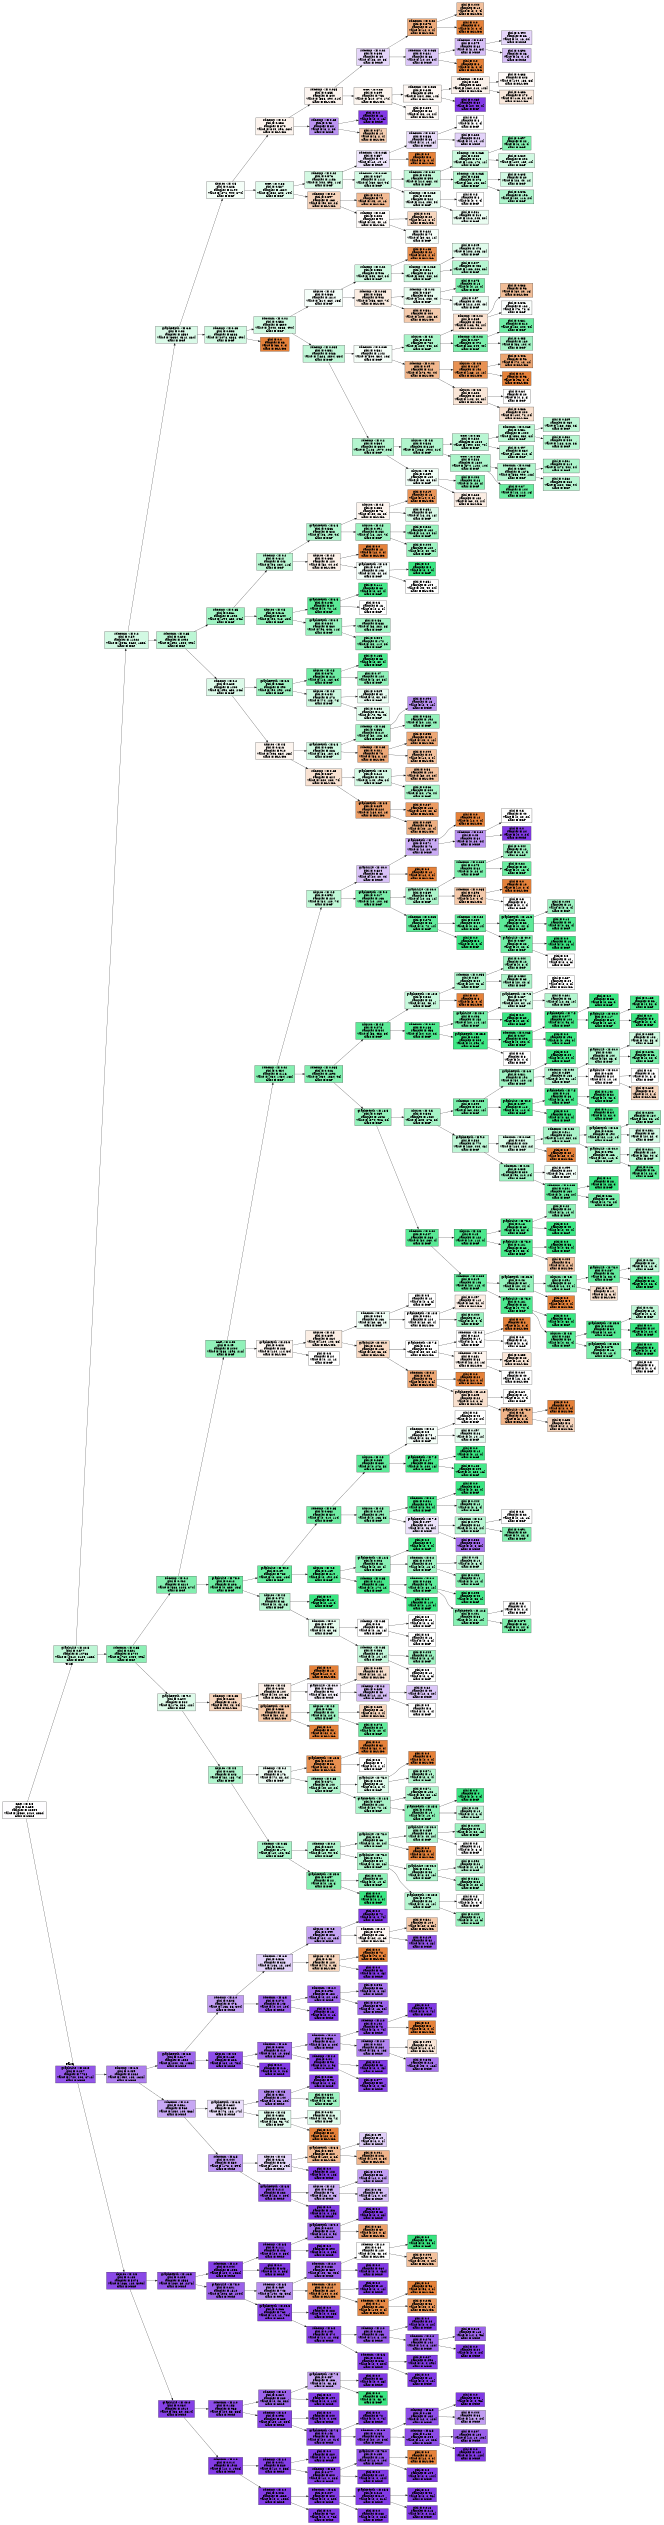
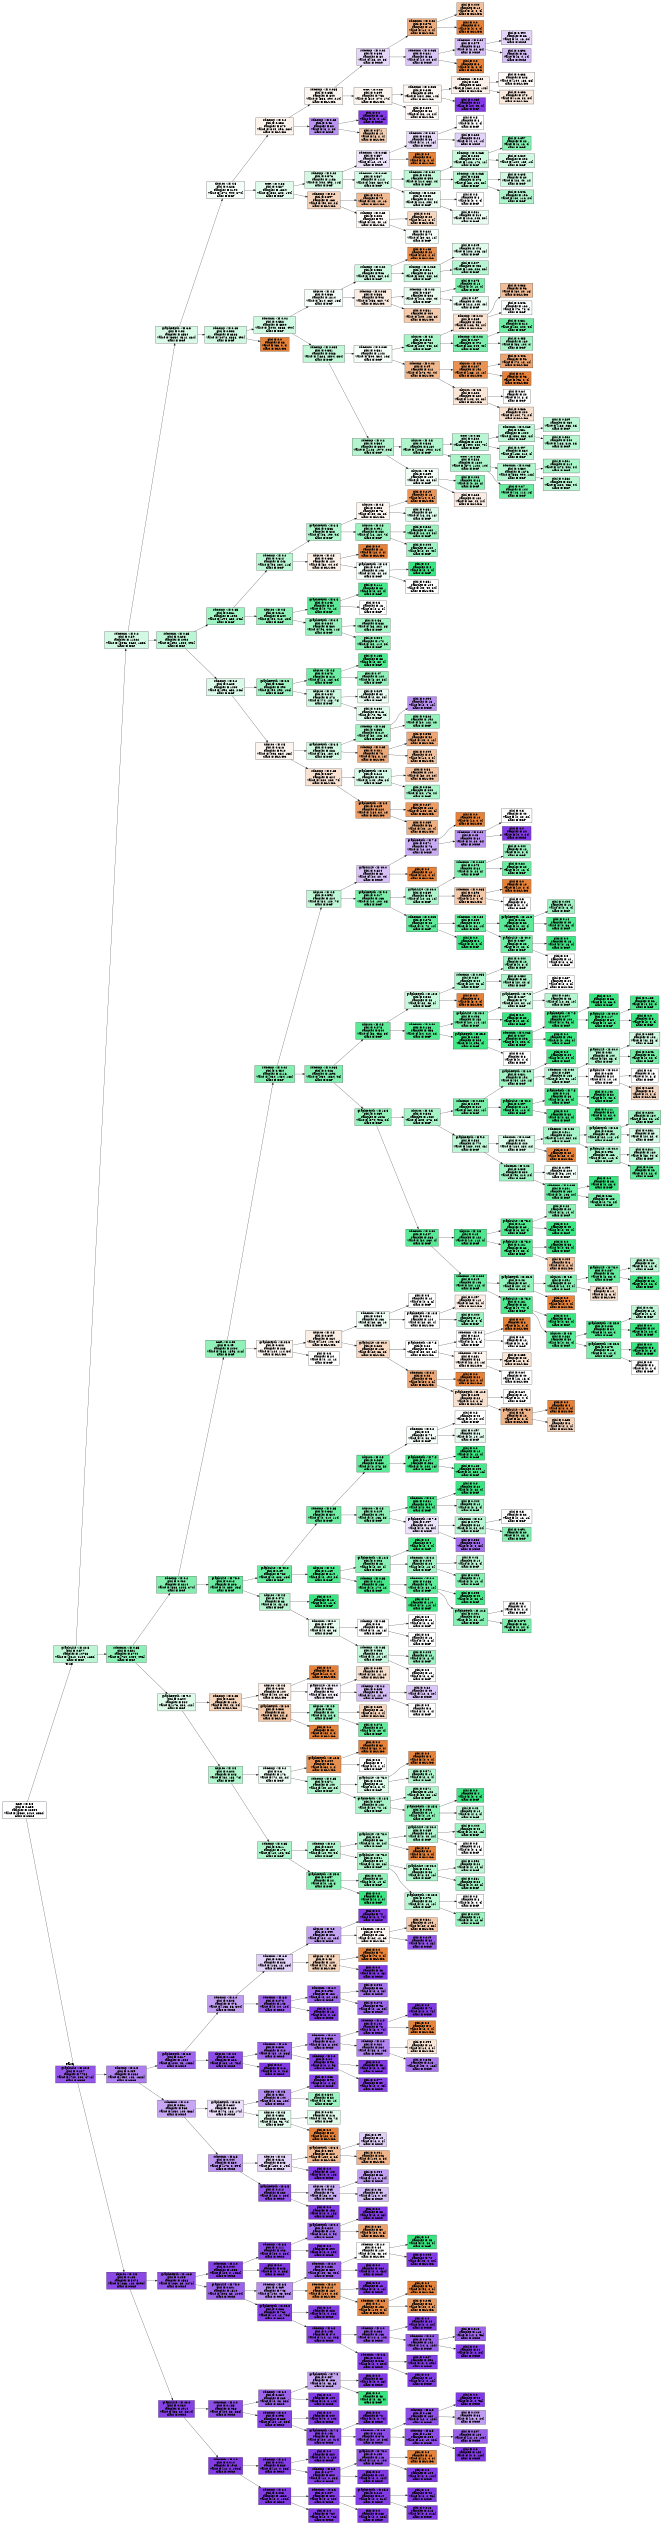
node "gini = 0.444 samples = 72 value = [48, 0, 24] class = DLS/DC": fillcolor #f2c09c -> #823ae5
